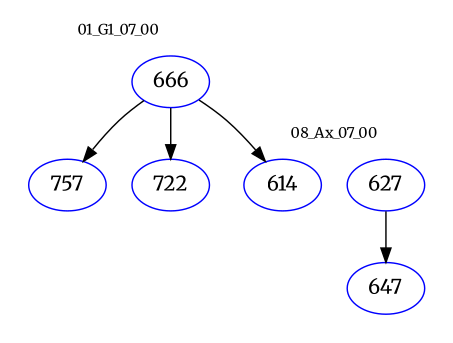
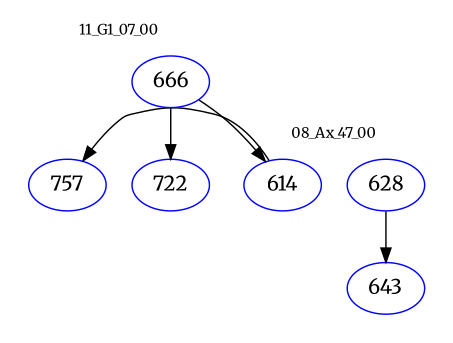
cluster "01_G1_07_00": label "01_G1_07_00" -> "11_G1_07_00"
edge "666" -> "757": now "614" -> "757"
cluster "08_Ax_07_00": label "08_Ax_07_00" -> "08_Ax_47_00"
node "627": label "627" -> "628"
node "647": label "647" -> "643"
